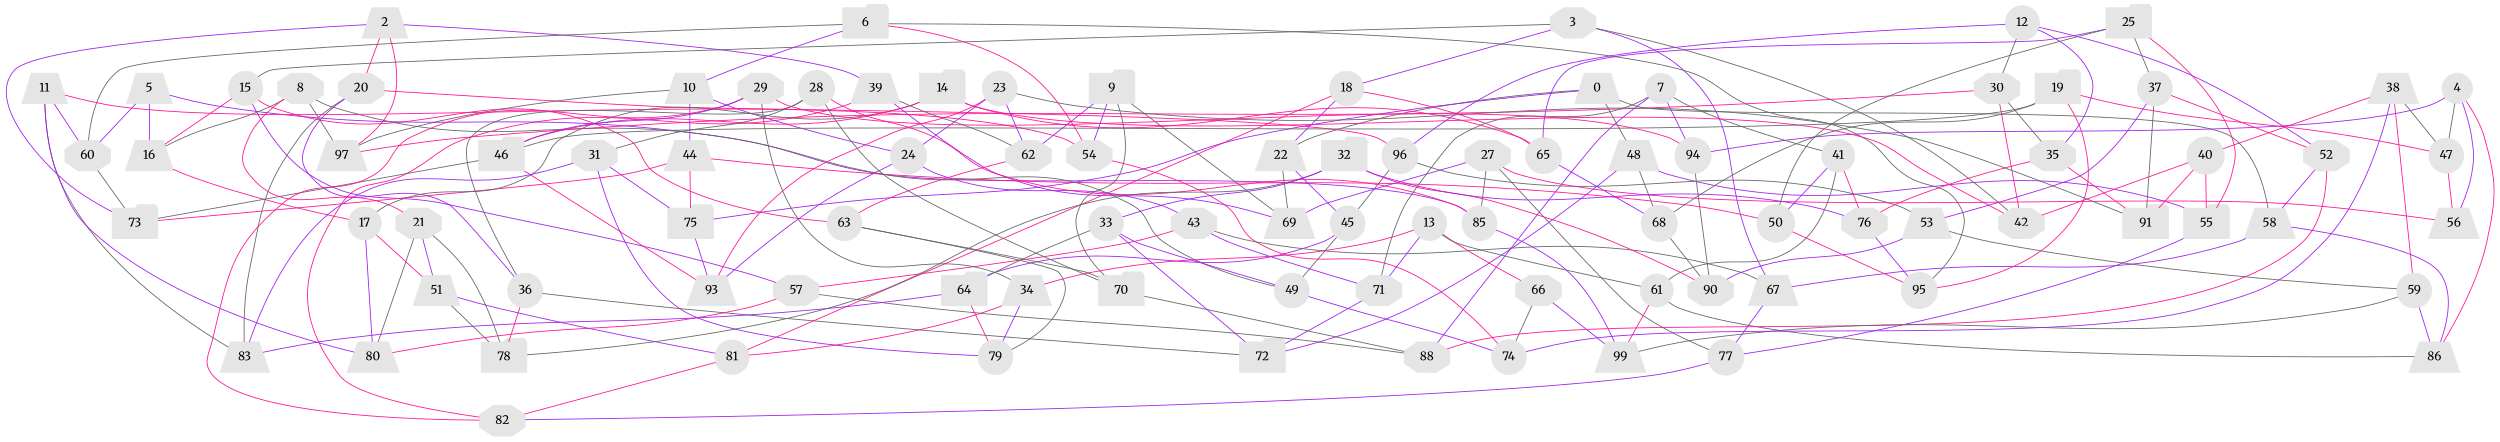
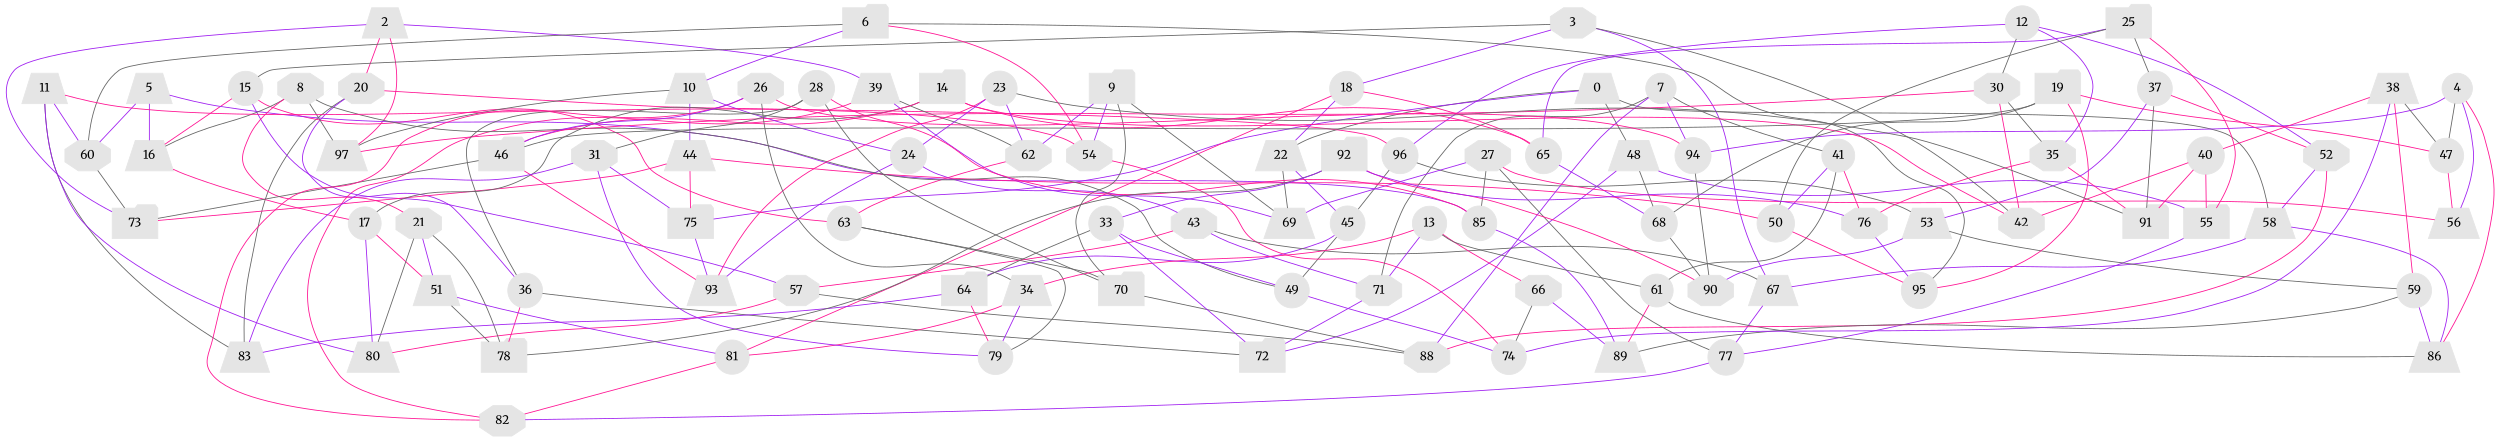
node "29": label "29" -> "26"
node "32": label "32" -> "92"
node "99": label "99" -> "89"
